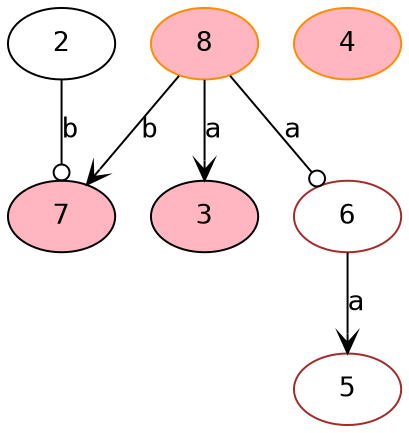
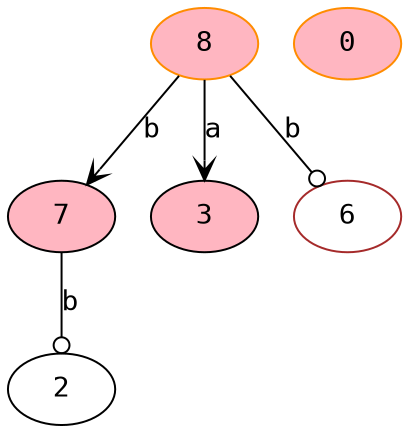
node "4": label "4" -> "0"
edge "2" -> "7": reversed
edge "8" -> "6": label "a" -> "b"
node "5": removed
